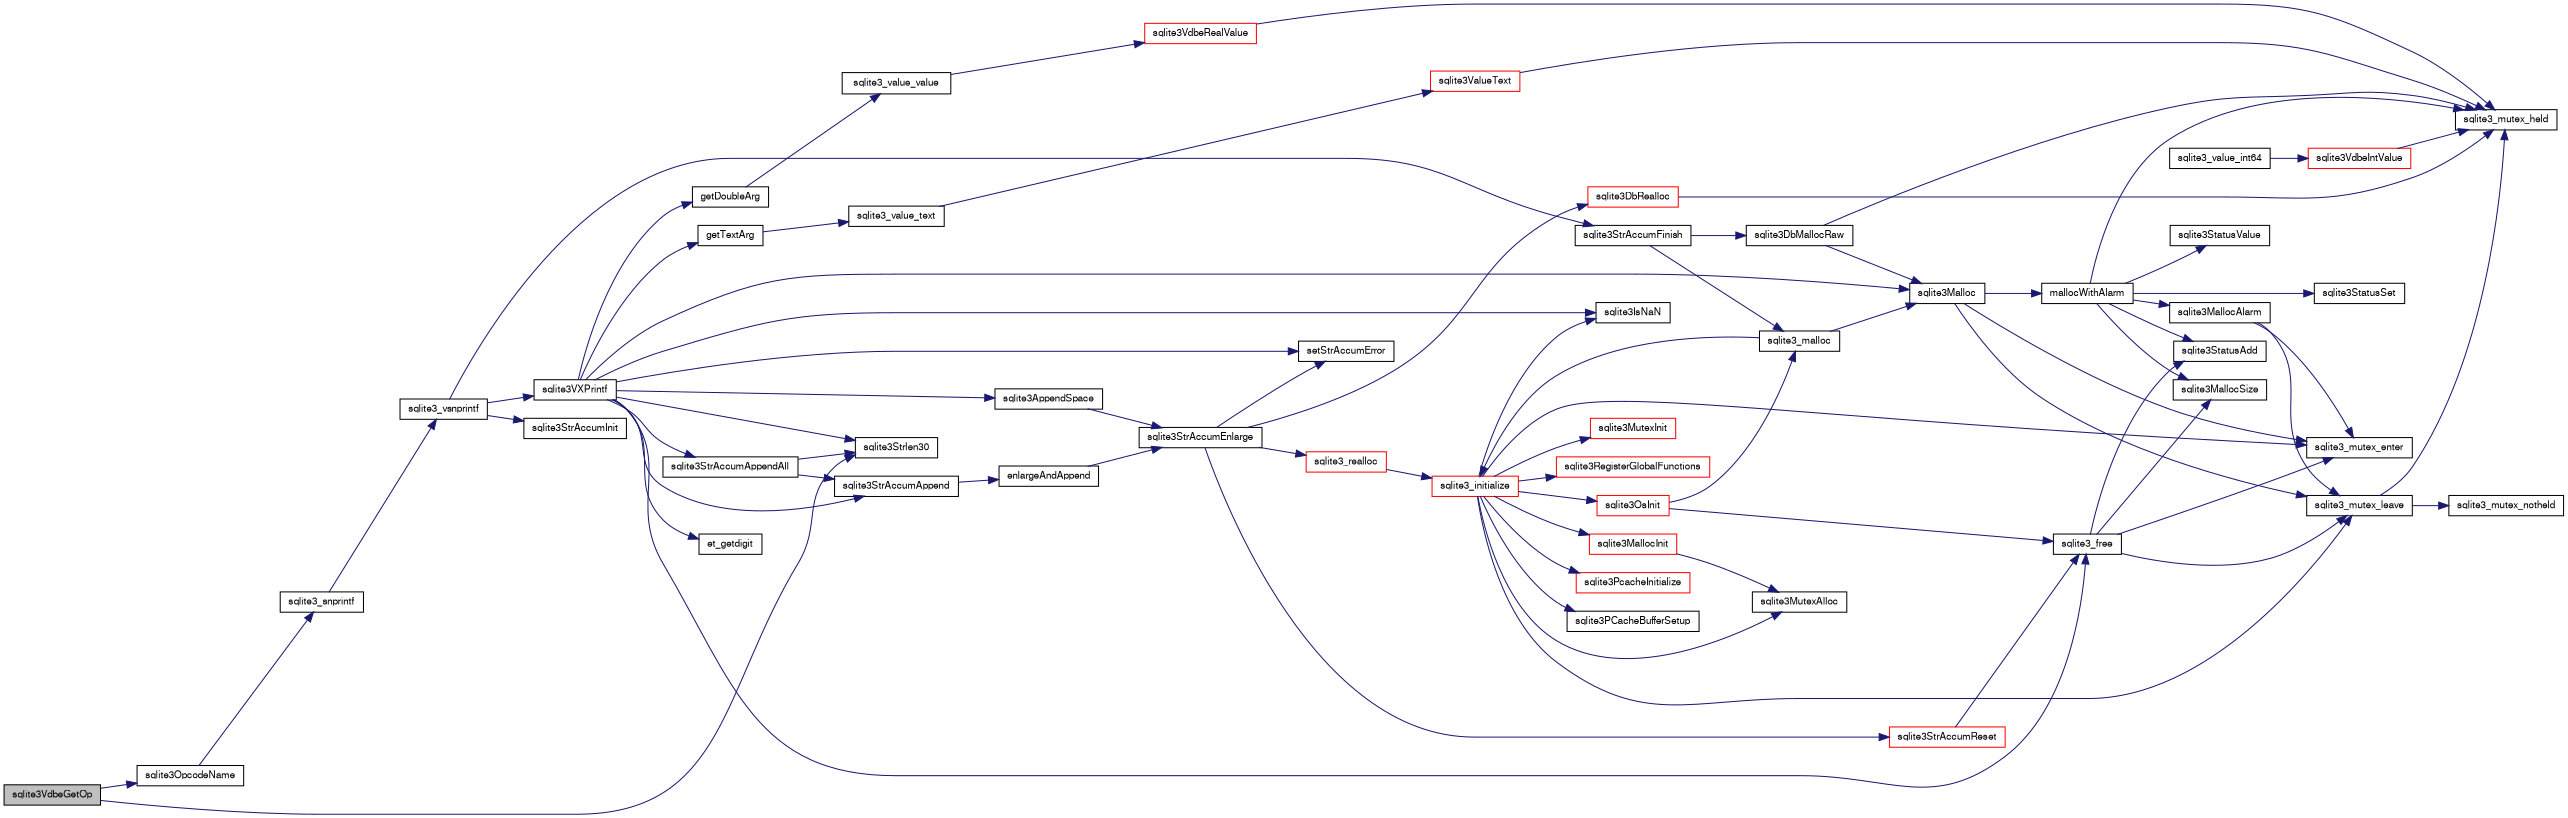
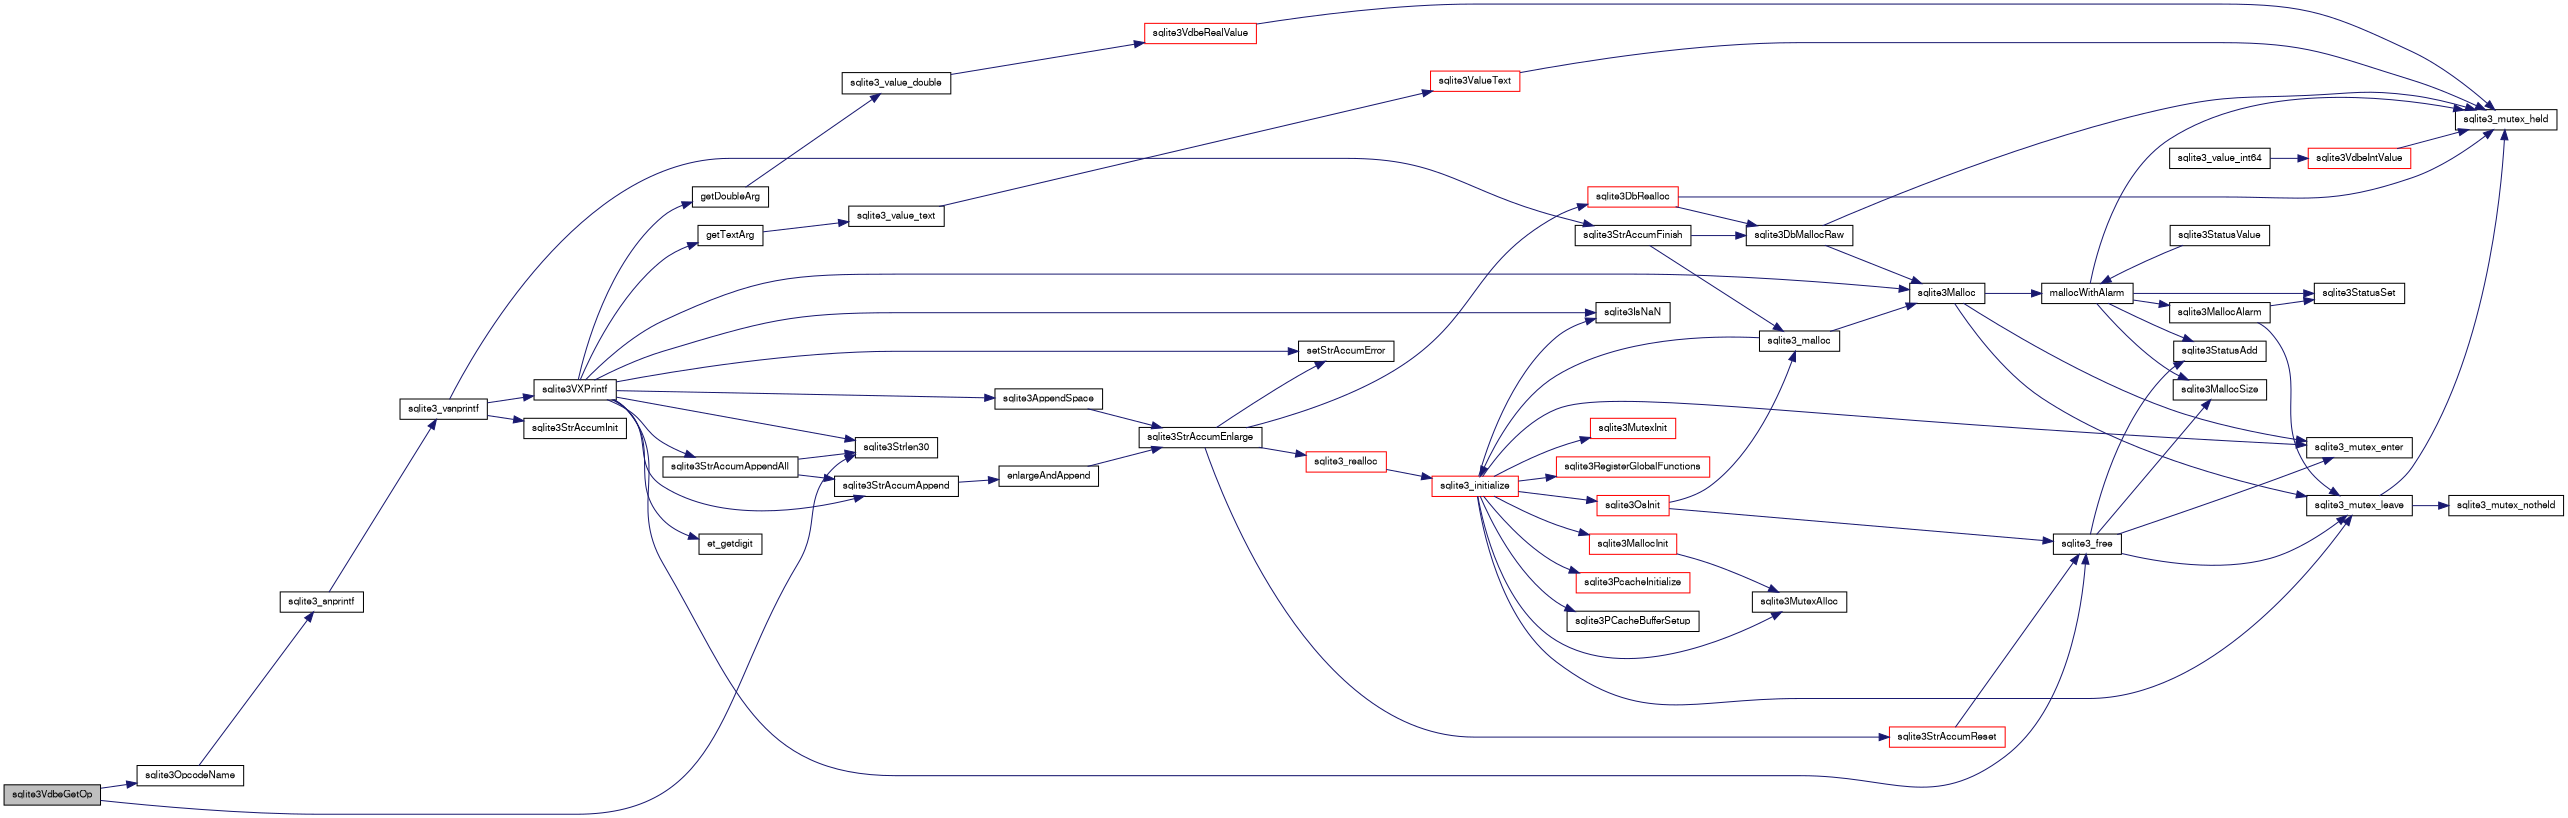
node "sqlite3_value_value": label "sqlite3_value_value" -> "sqlite3_value_double"
edge "sqlite3DbRealloc" -> "sqlite3DbMallocRaw": added
edge "mallocWithAlarm" -> "sqlite3StatusValue": reversed
edge "sqlite3MallocAlarm" -> "sqlite3_mutex_enter": now "sqlite3MallocAlarm" -> "sqlite3StatusSet"
